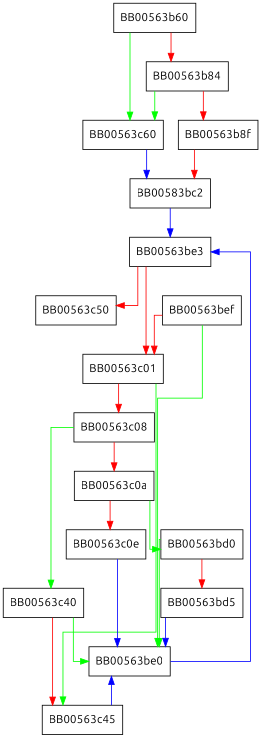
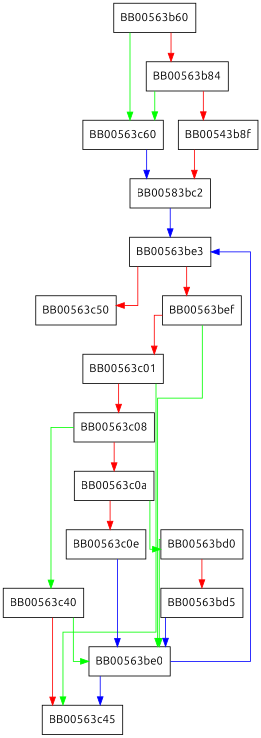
node "BB00563b8f": label "BB00563b8f" -> "BB00543b8f"
edge "BB00563be3" -> "BB00563c01": now "BB00563be3" -> "BB00563bef"
edge "BB00563c45" -> "BB00563be0": reversed
